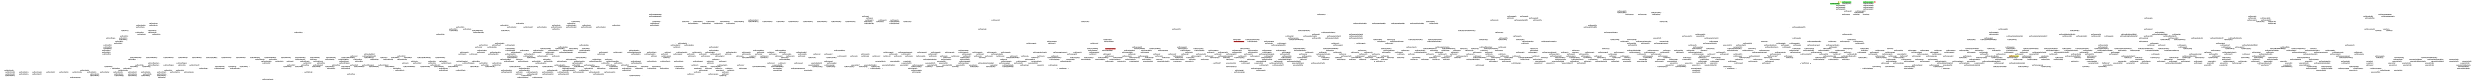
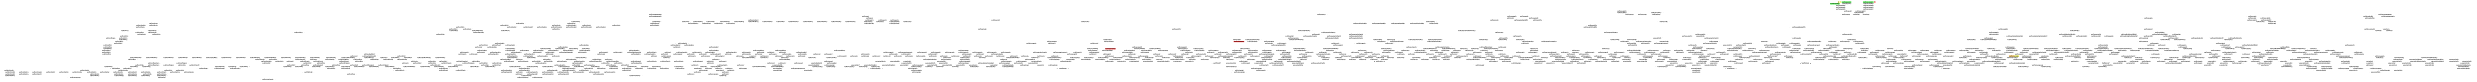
node "com.google.javascript.jscomp.NodeTraversal#659": removed
